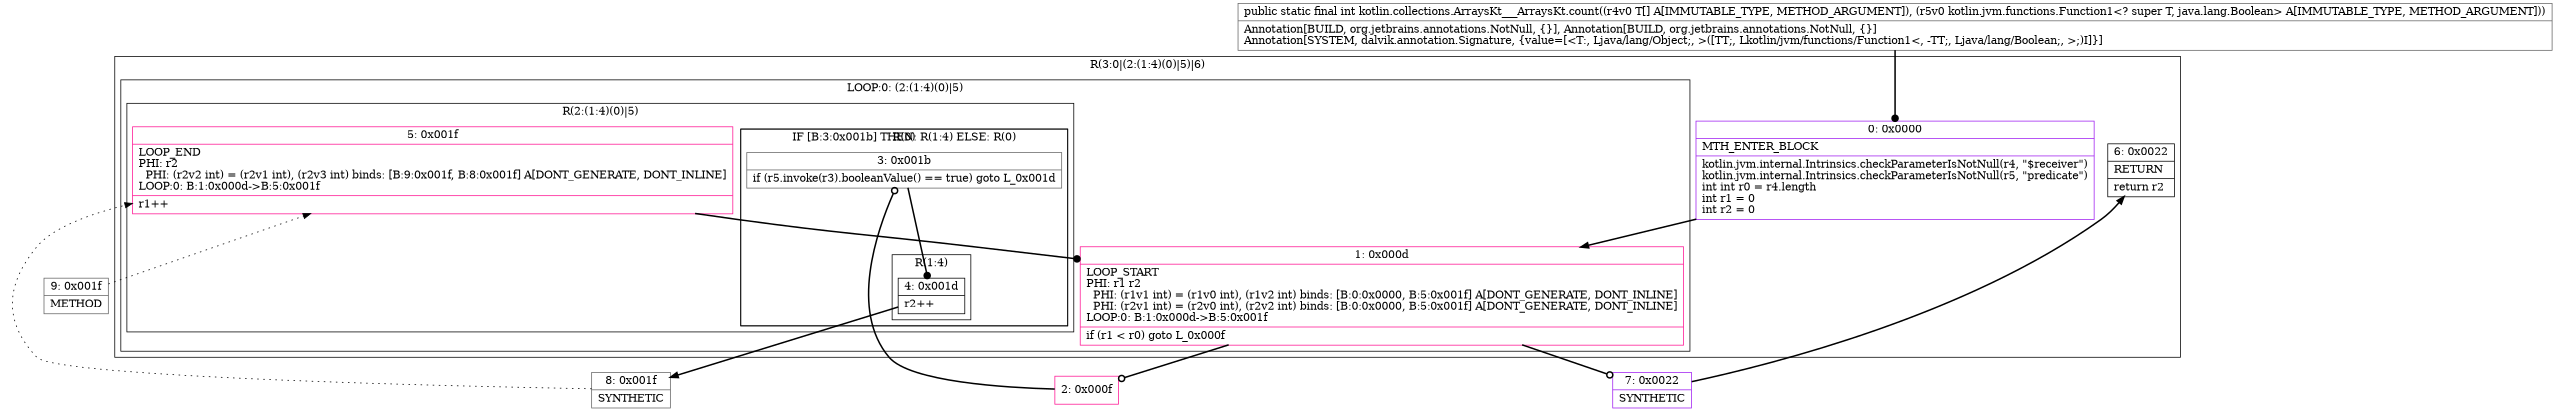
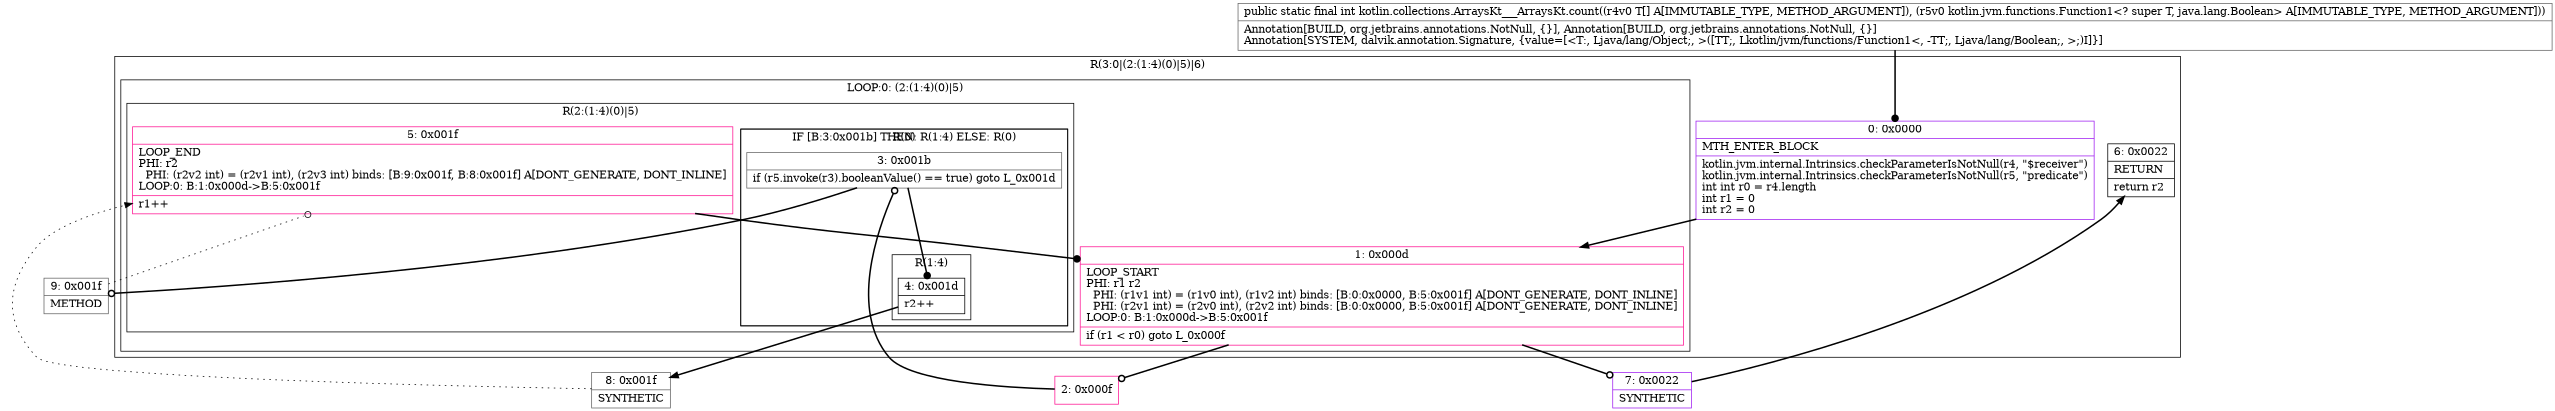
edge "9: 0x001f" -> "5: 0x001f": arrowhead normal -> odot
edge "3: 0x001b" -> "9: 0x001f": added
